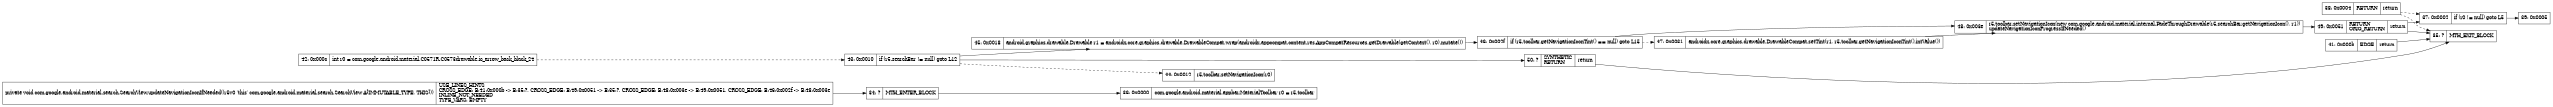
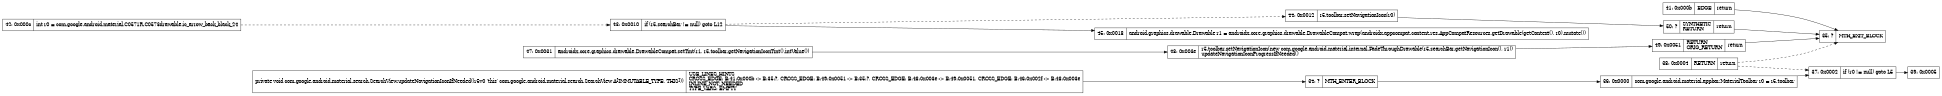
edge "49: 0x0051" -> "37: 0x0002": now "36: 0x0000" -> "37: 0x0002"
node "46: 0x002f": removed
edge "43: 0x0010" -> "50: ?": now "44: 0x0012" -> "50: ?"
